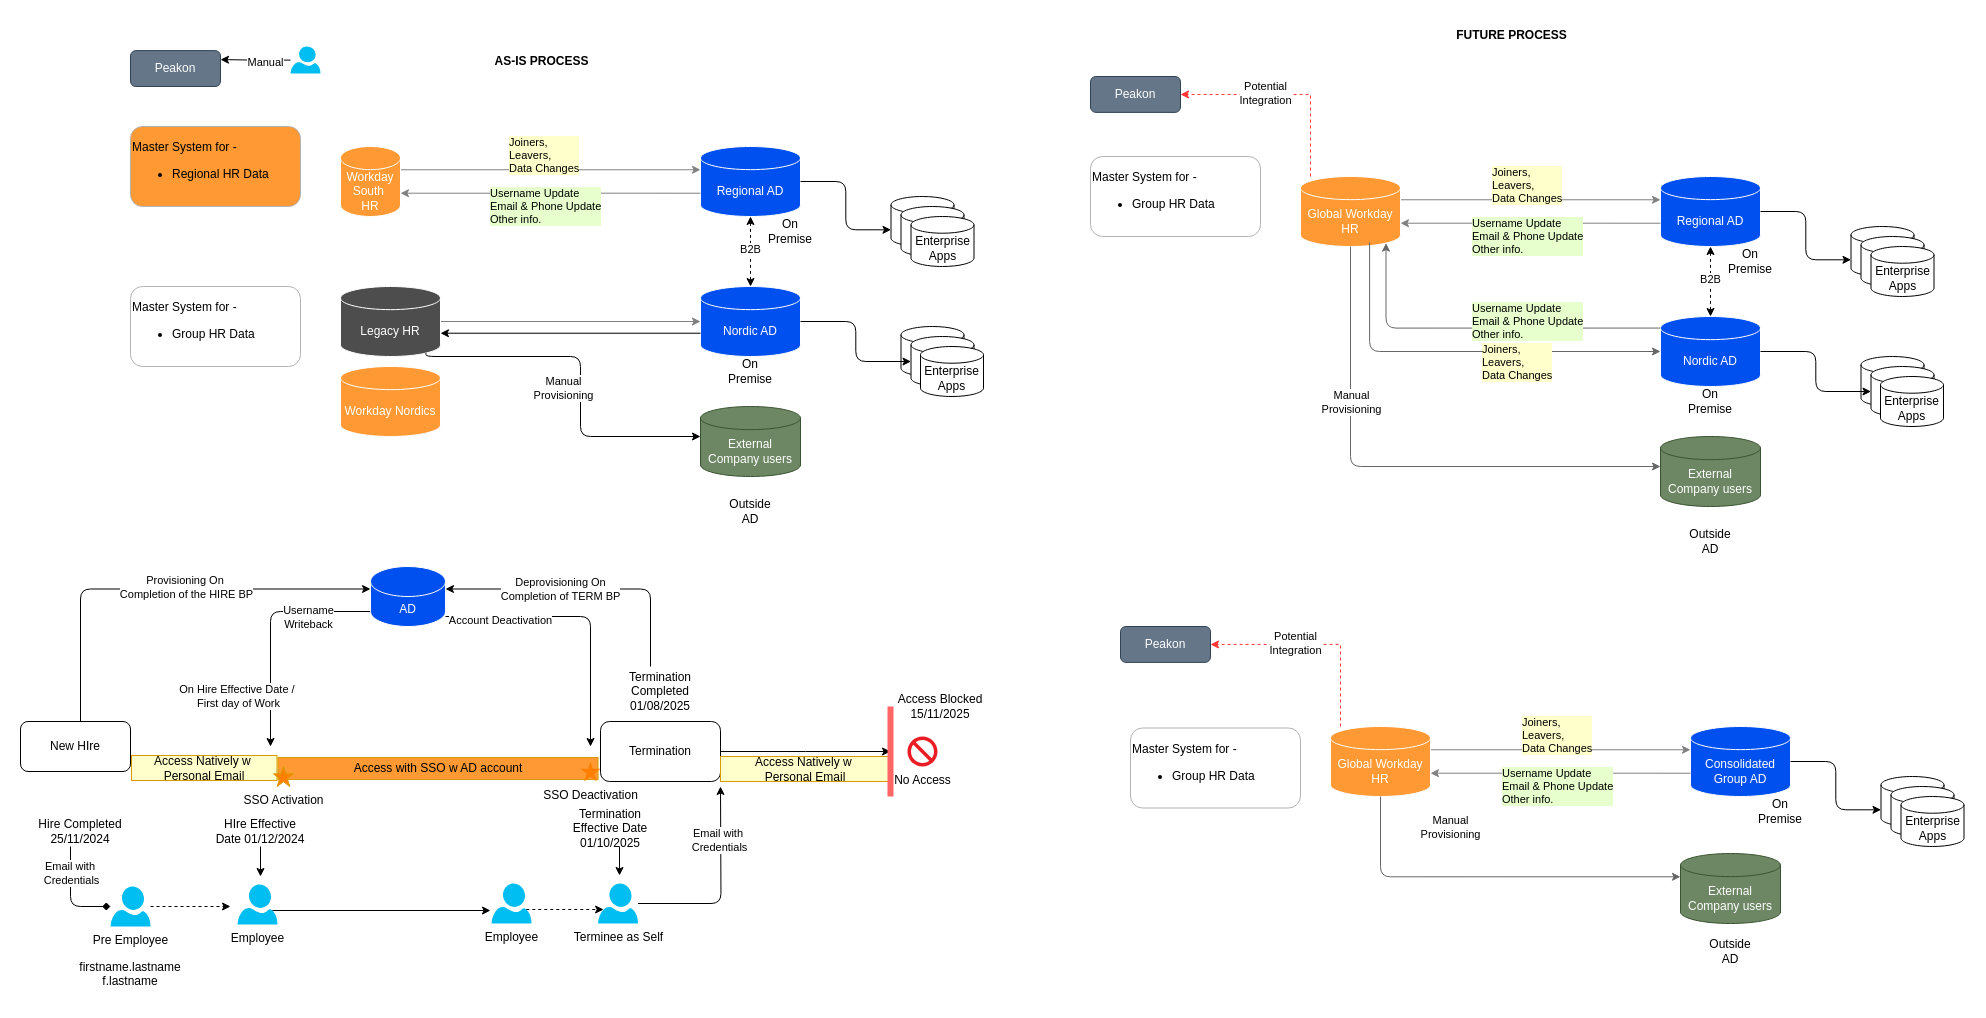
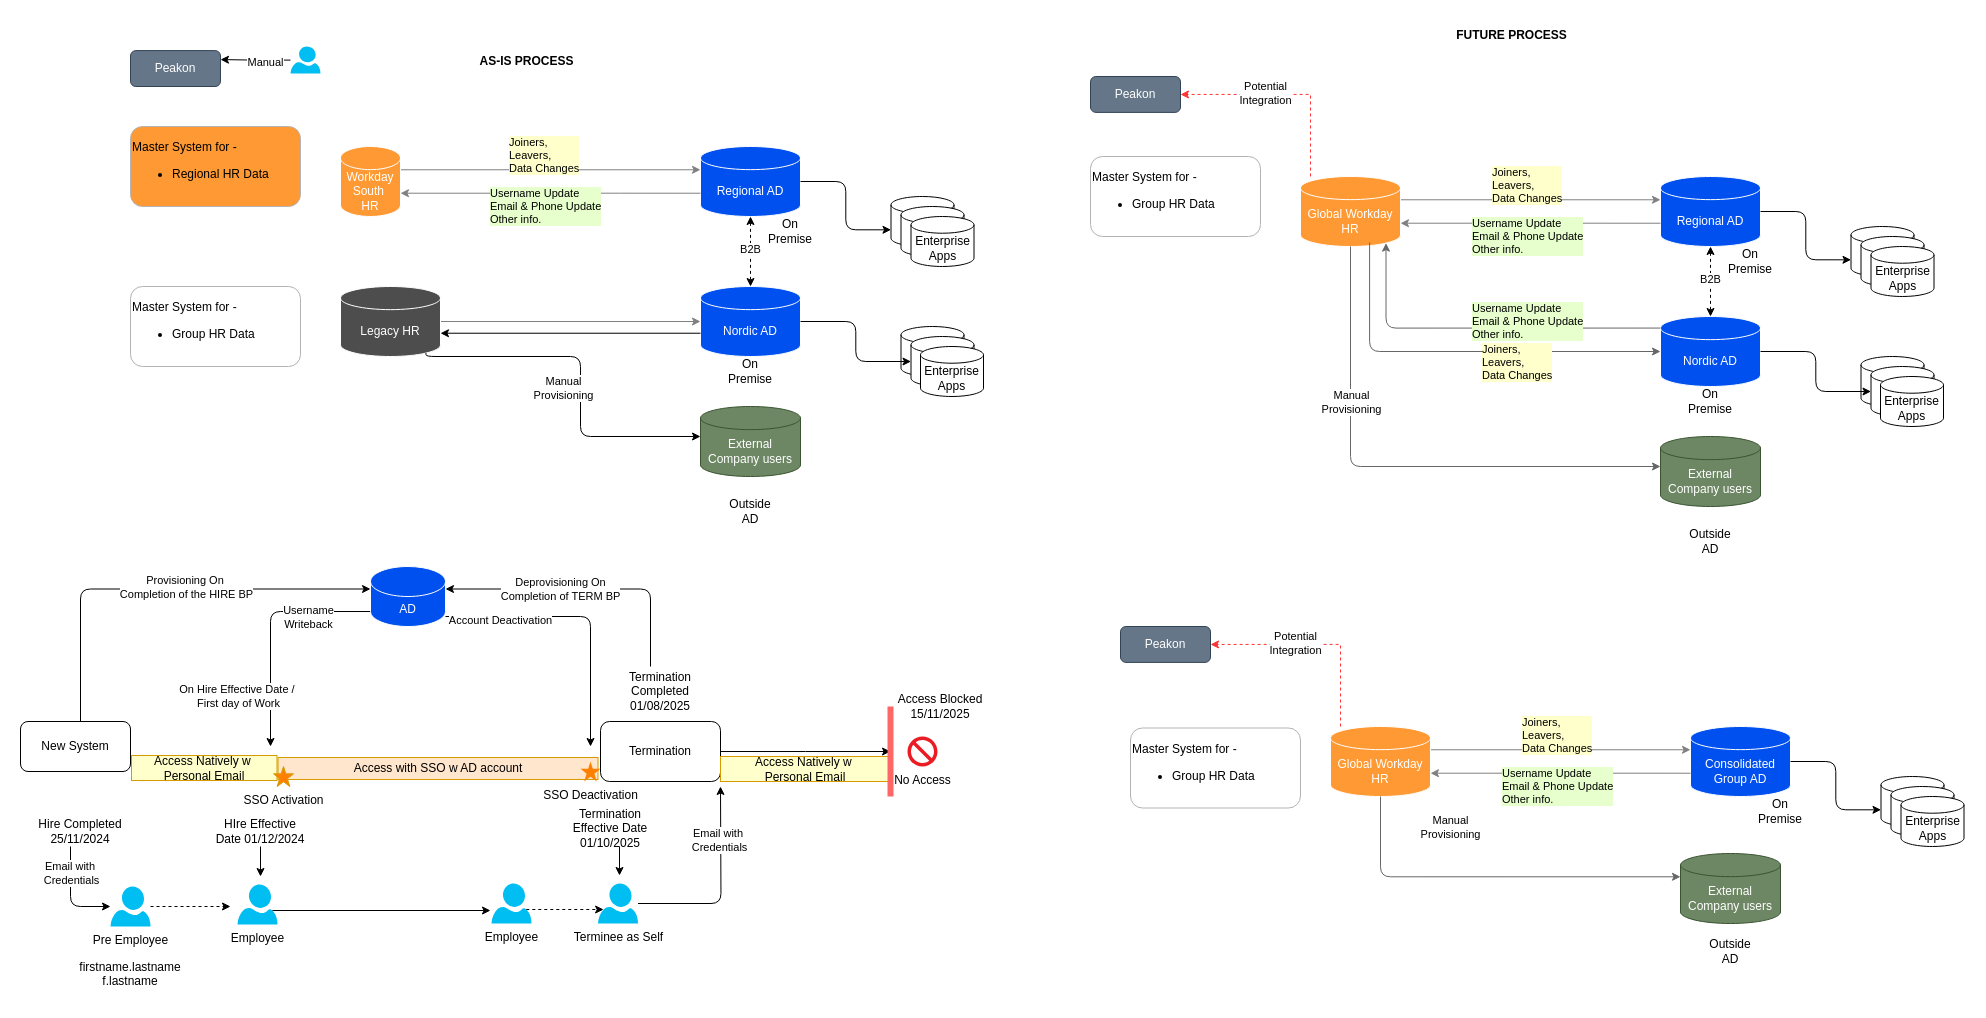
node "AS-IS PROCESS": moved (542, 62) -> (527, 62)
node "Workday Nordics": removed
node "New HIre": label "New HIre" -> "New System"
node "Access with SSO w AD account": fillcolor #ff9933 -> #ffe6cc
edge "Hire Completed 25/11/2024" -> "Pre Employee": arrowhead diamond -> classic
